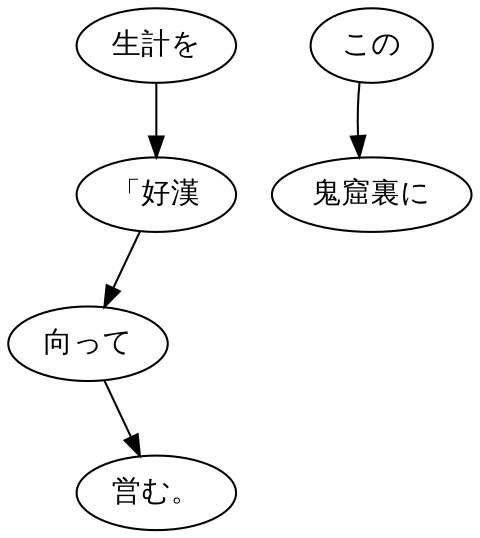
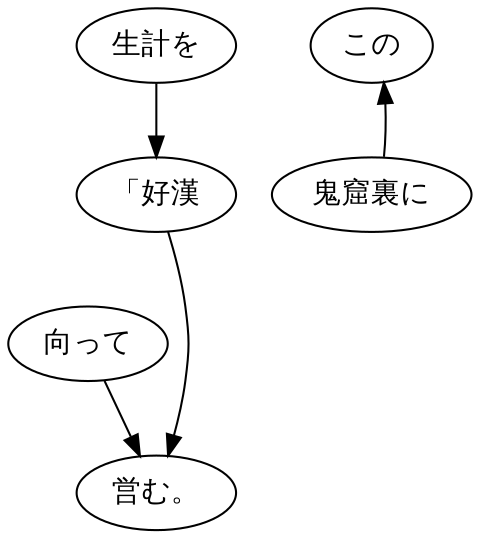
edge "この" -> "鬼窟裏に": reversed
edge "「好漢" -> "向って": now "「好漢" -> "営む。"
